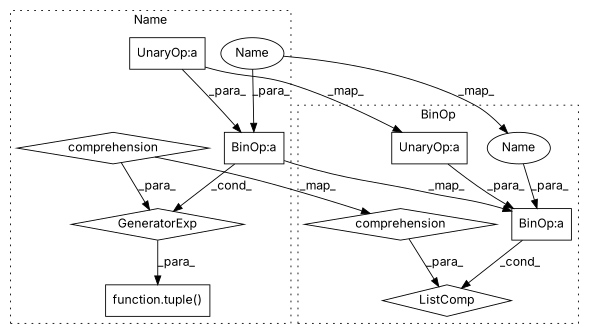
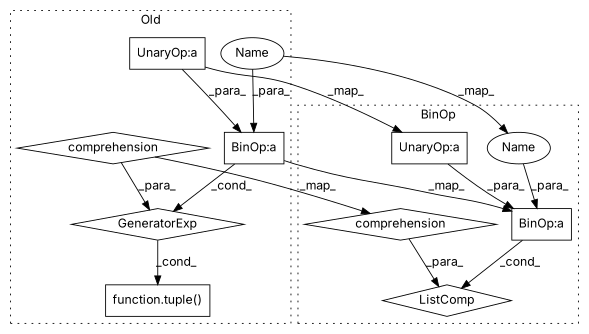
cluster "Name": label "Name" -> "Old"
edge "GeneratorExp" -> "function.tuple()": label "_para_" -> "_cond_"
